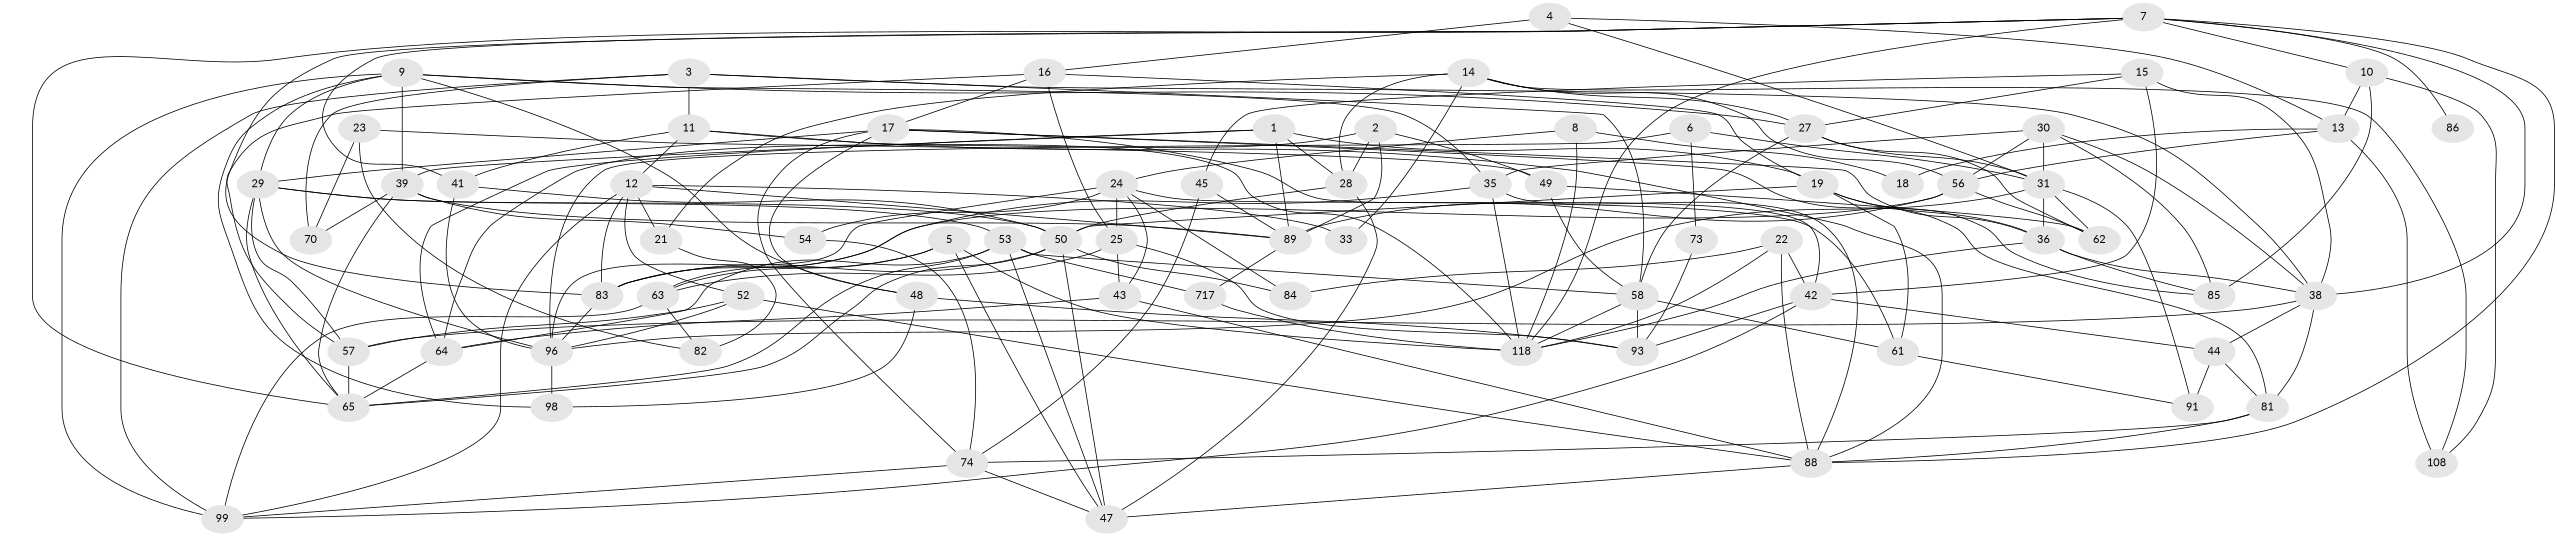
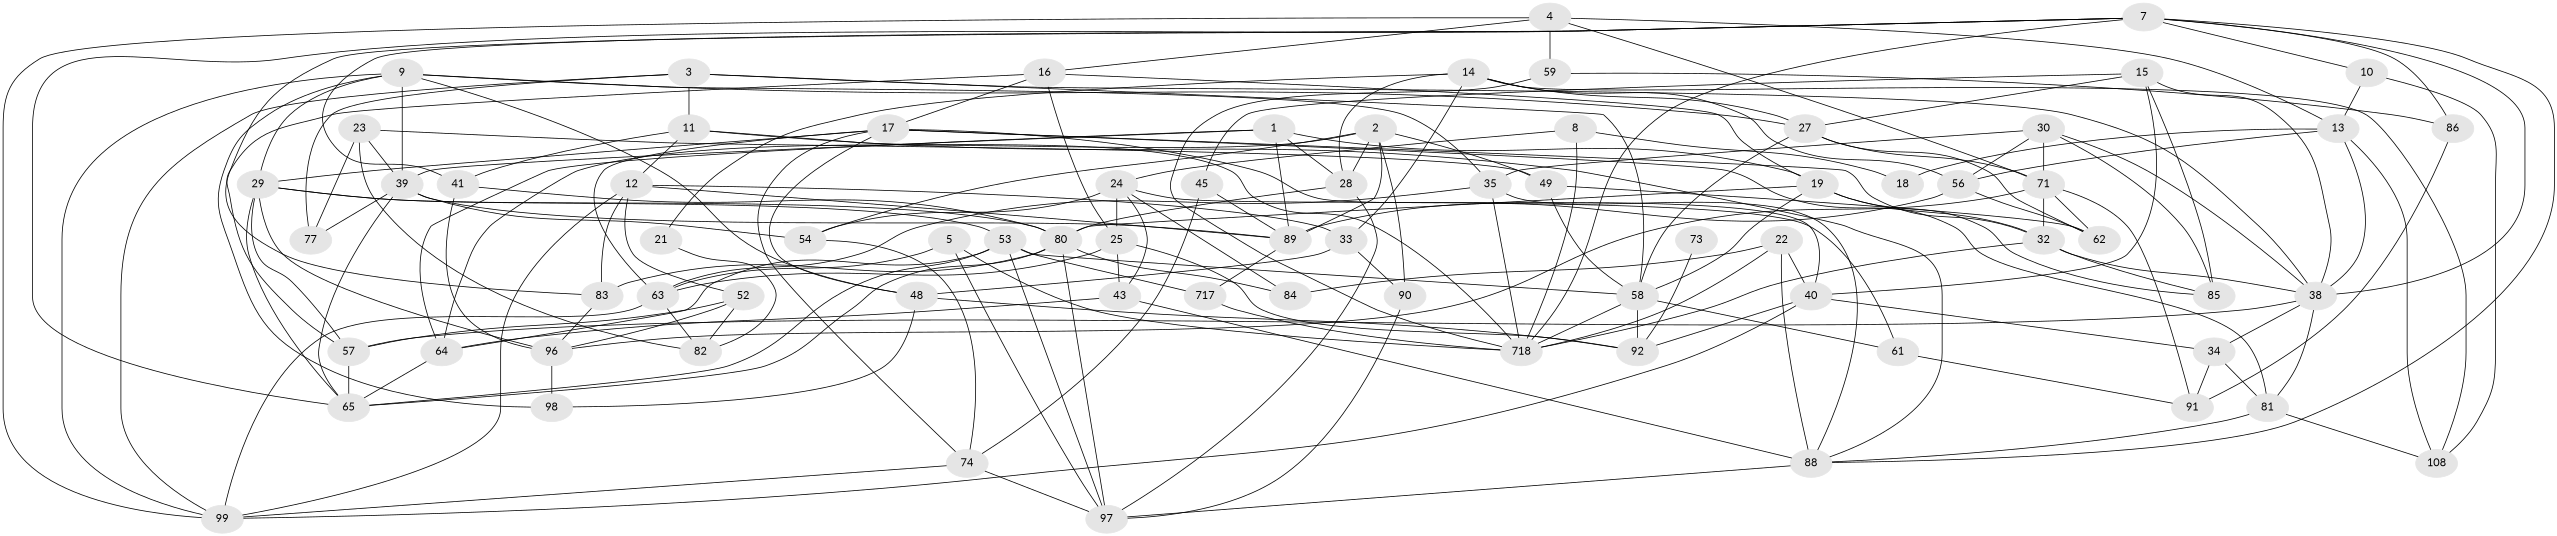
edge "4" -- "99": added
node "59": added
node "6": removed
edge "23" -- "39": added
edge "2" -- "54": added
edge "17" -- "63": added
node "31": label "31" -> "71"
edge "10" -- "85": now "15" -- "85"
edge "12" -- "21": removed
edge "56" -- "83": removed
edge "13" -- "38": added
node "70": label "70" -> "77"
node "50": label "50" -> "80"
node "36": label "36" -> "32"
edge "24" -- "96": removed
edge "19" -- "61": now "19" -- "58"
edge "5" -- "83": removed
edge "33" -- "48": added
node "90": added
node "42": label "42" -> "40"
edge "86" -- "91": added
node "118": label "118" -> "718"
node "93": label "93" -> "92"
node "44": label "44" -> "34"
edge "52" -- "88": now "52" -- "82"
edge "81" -- "74": now "81" -- "108"
node "47": label "47" -> "97"
